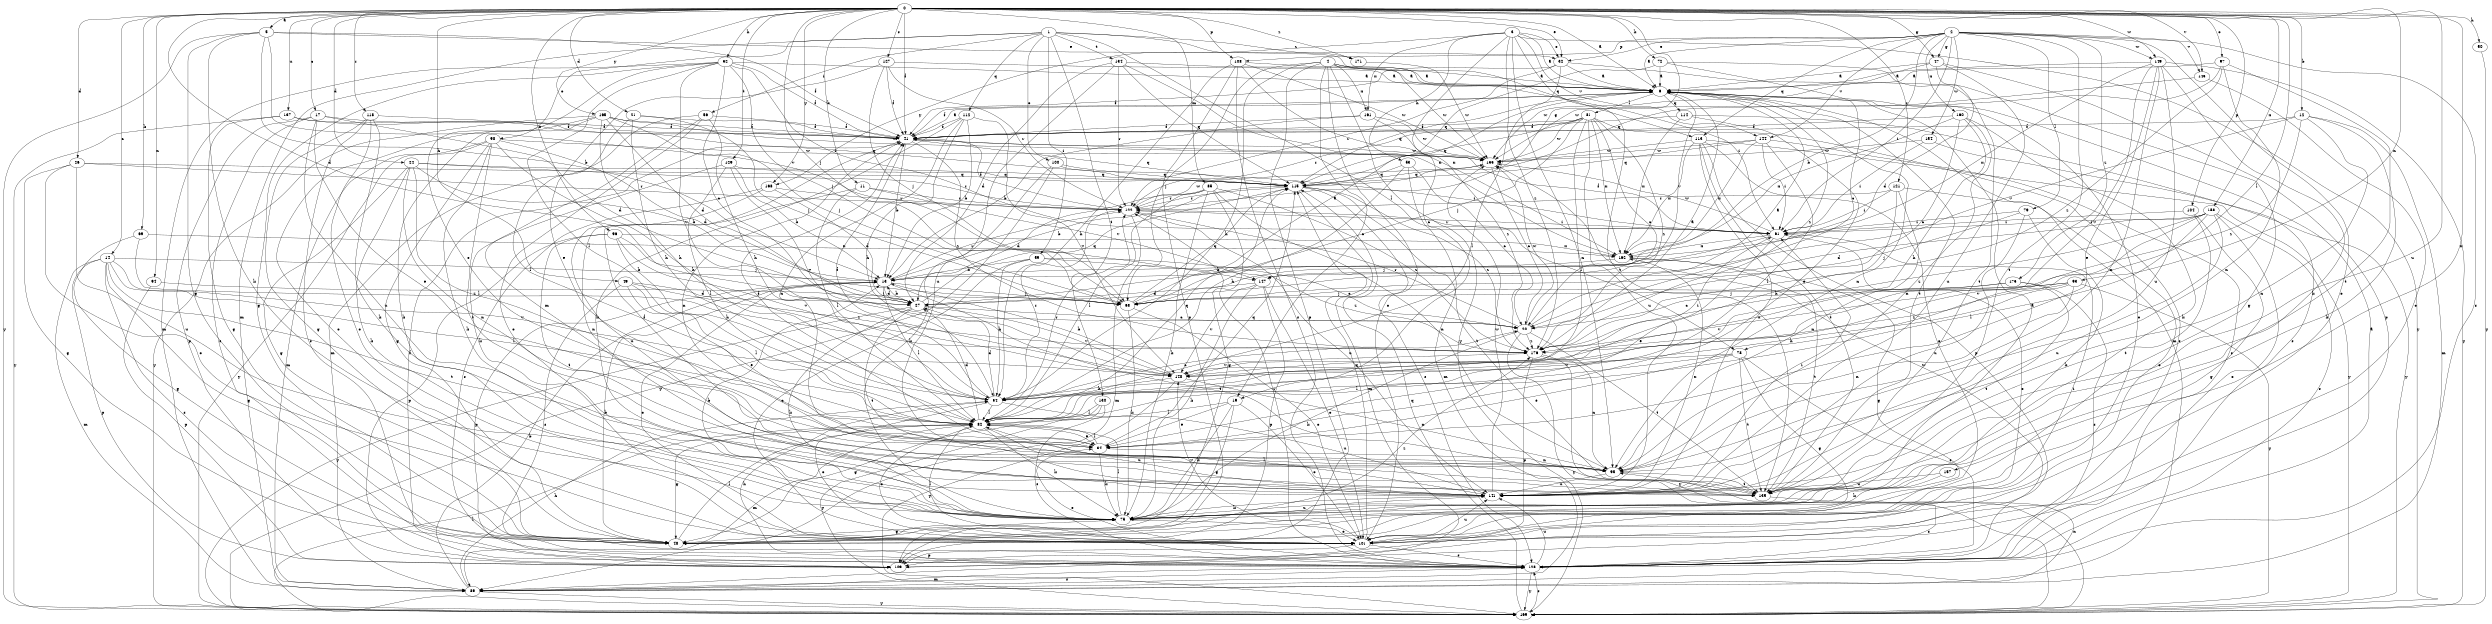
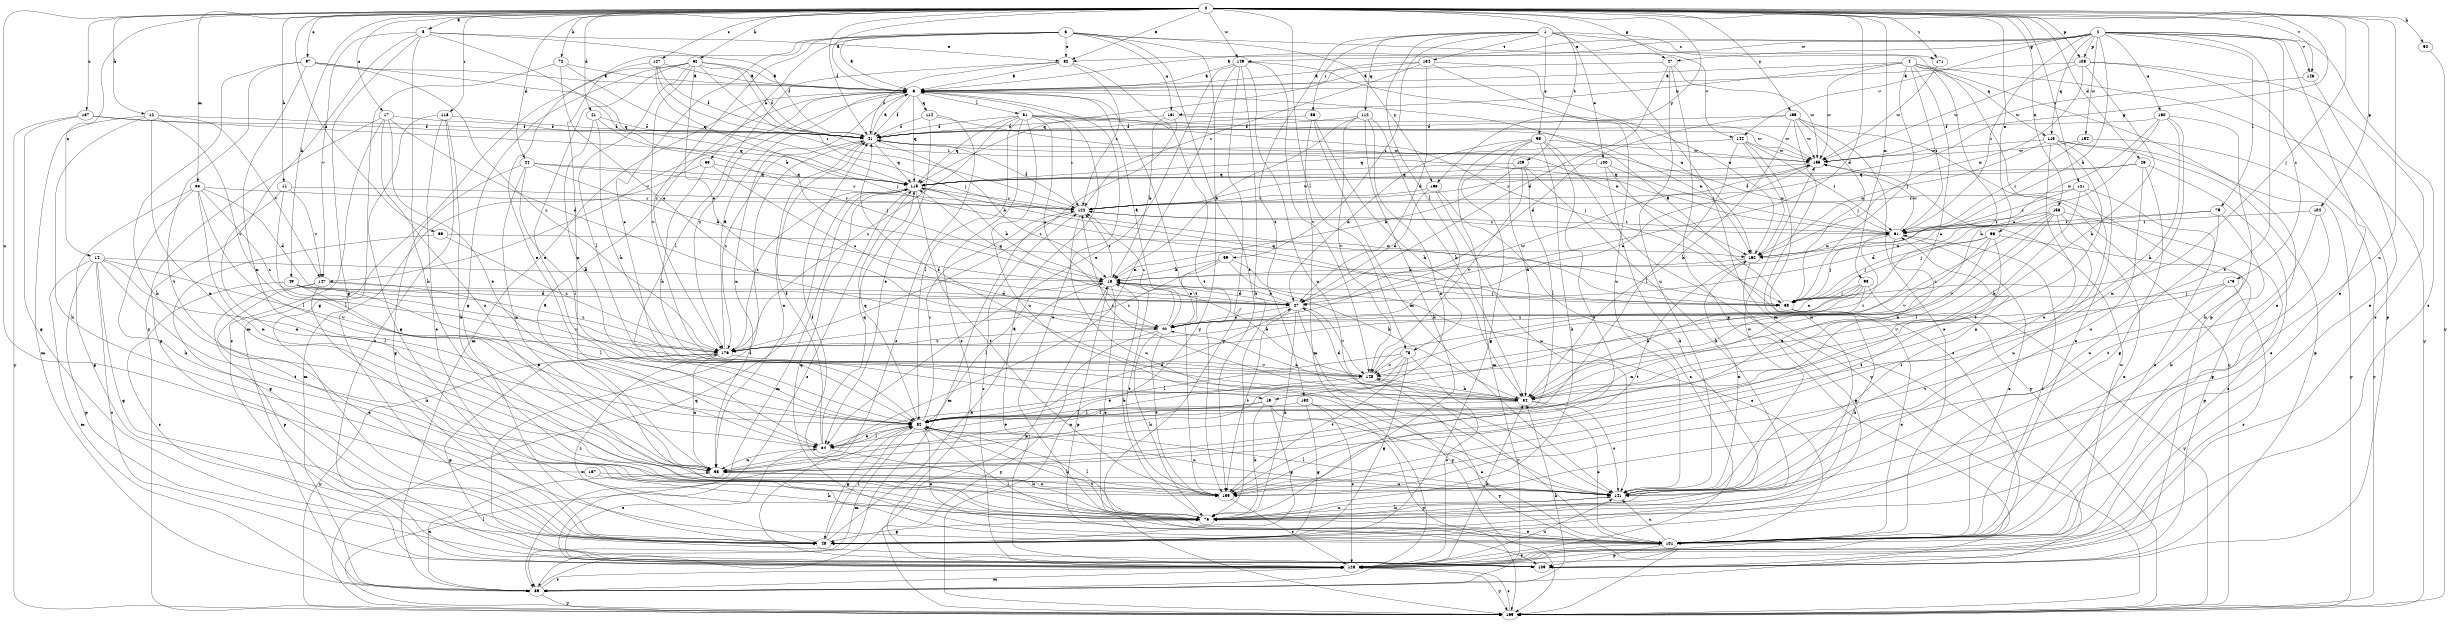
node "94": removed
edge "24" -> "75": now "97" -> "75"
edge "56" -> "101": removed, label "o"
